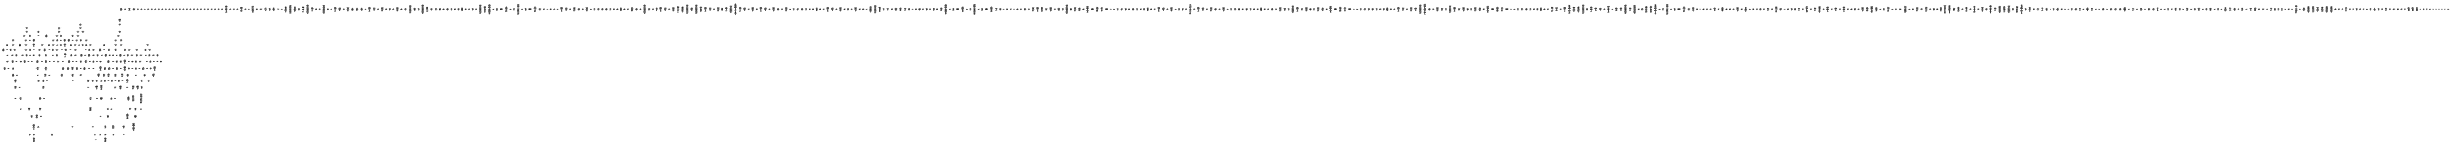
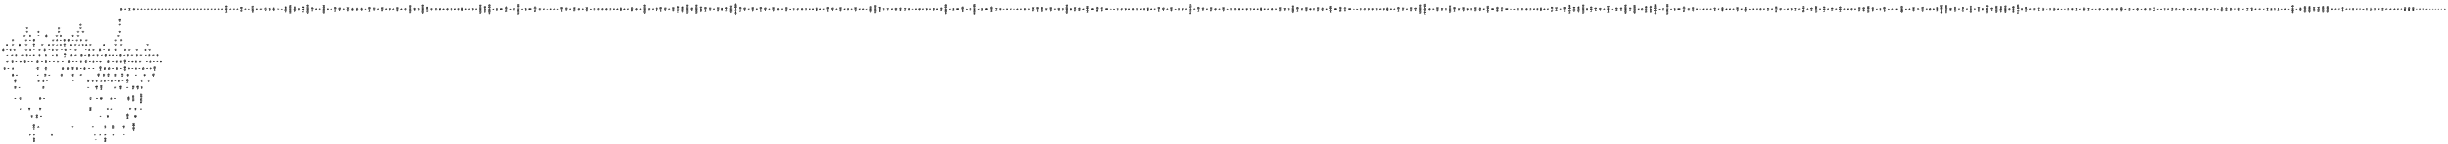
node "# 0x25ab JUMPDEST PUSHX Data PUSHX Data PUSHX Data JUMP": removed
